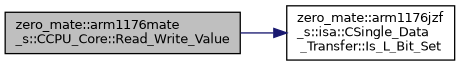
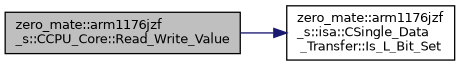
node "zero_mate::arm1176mate _s::CCPU_Core::Read_Write_Value": label "zero_mate::arm1176mate _s::CCPU_Core::Read_Write_Value" -> "zero_mate::arm1176jzf _s::CCPU_Core::Read_Write_Value"
